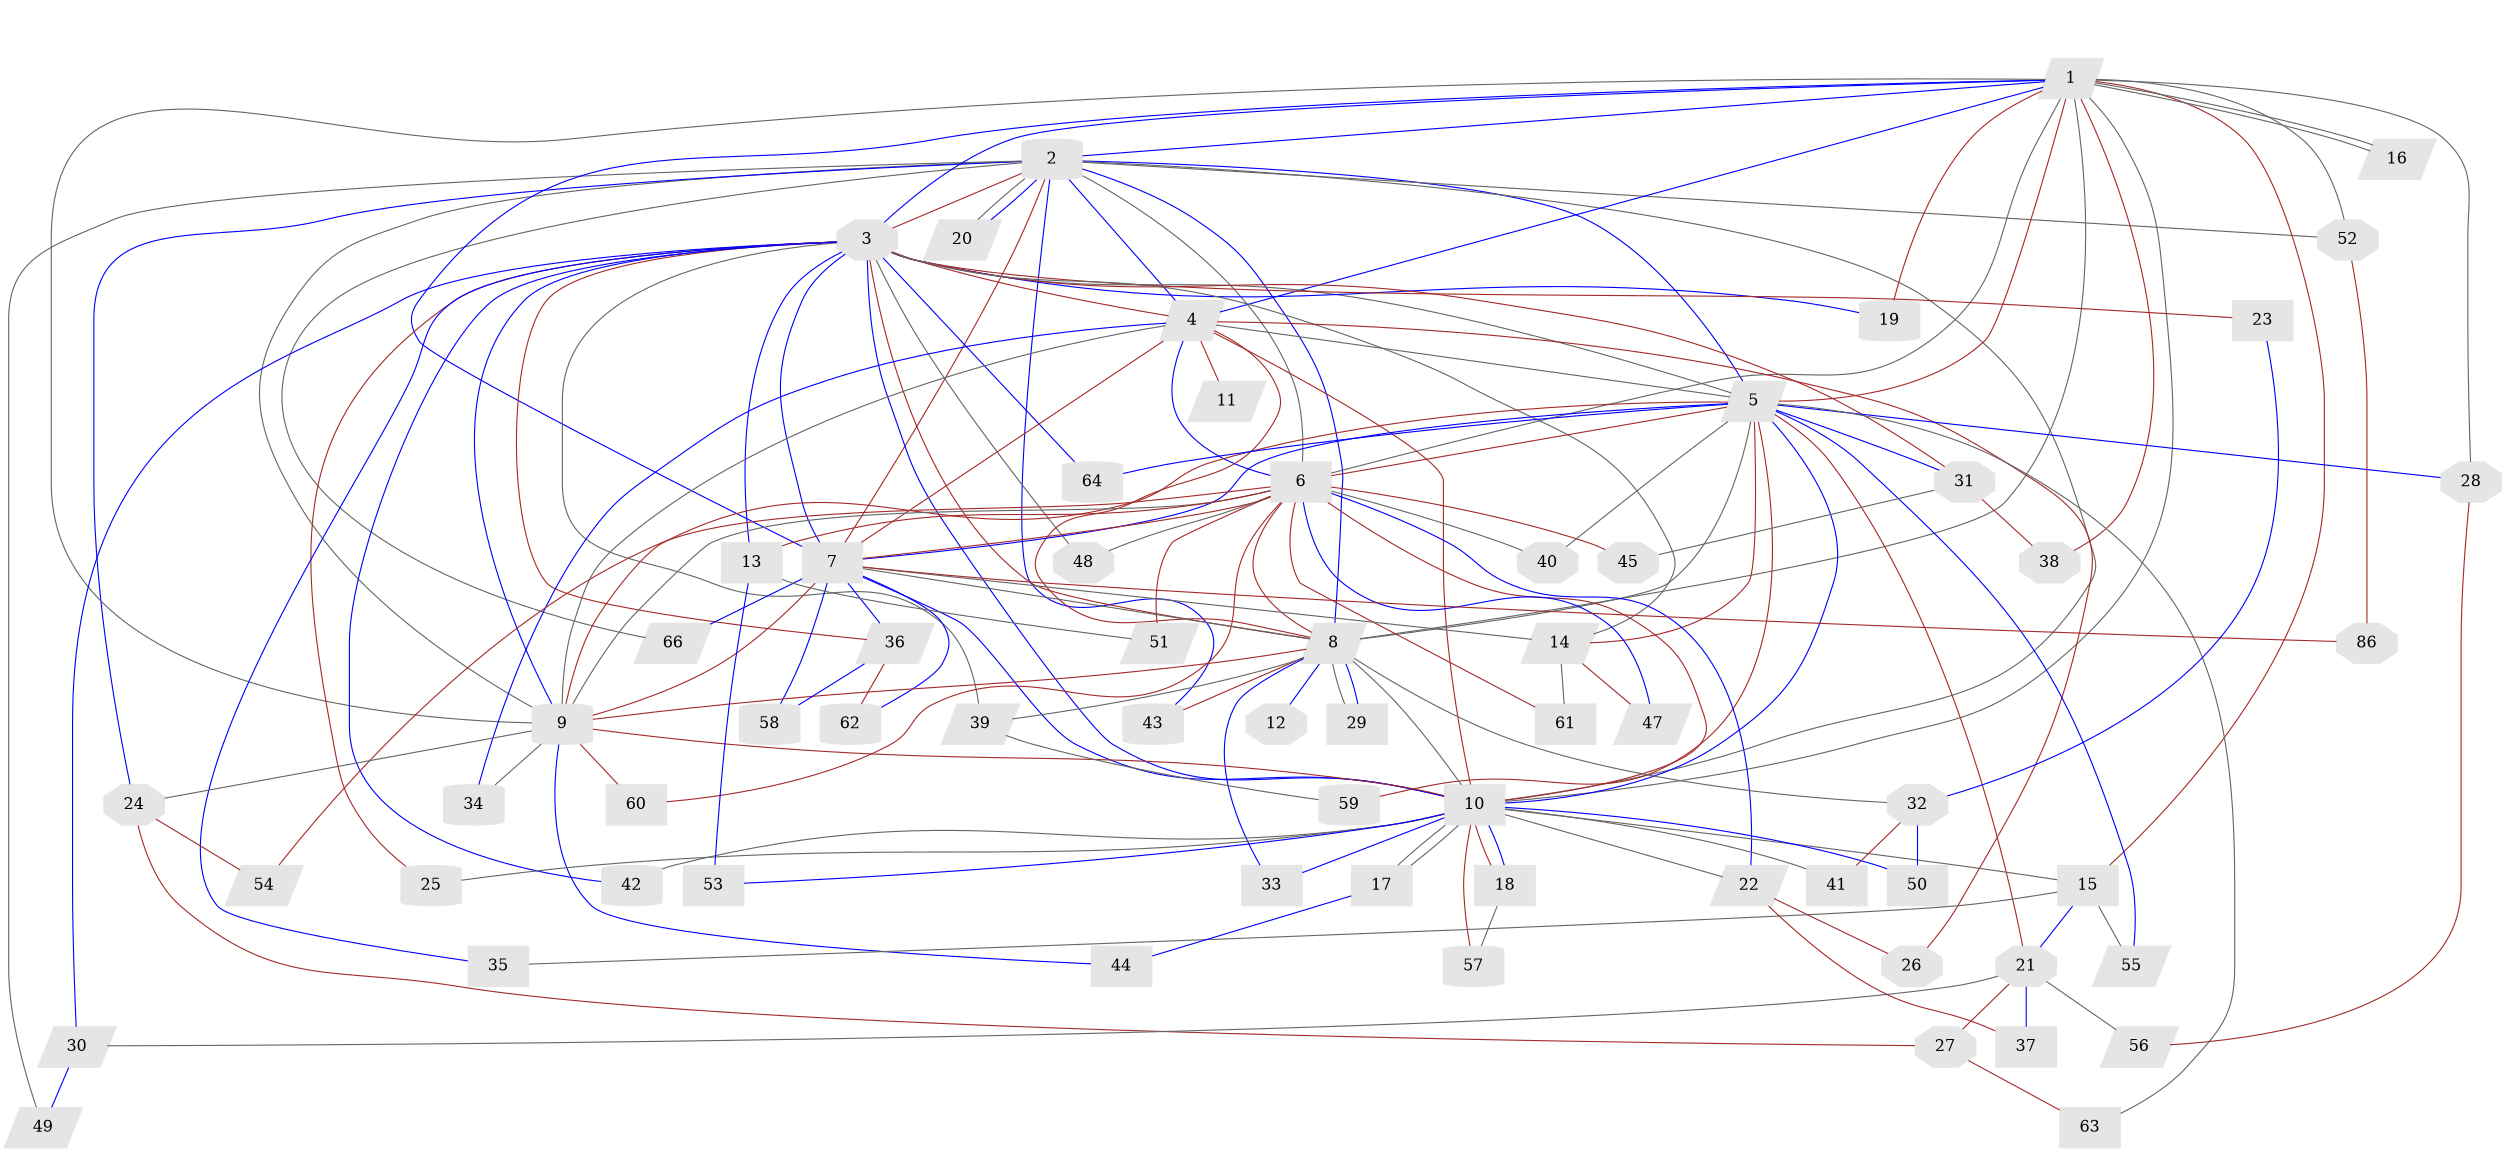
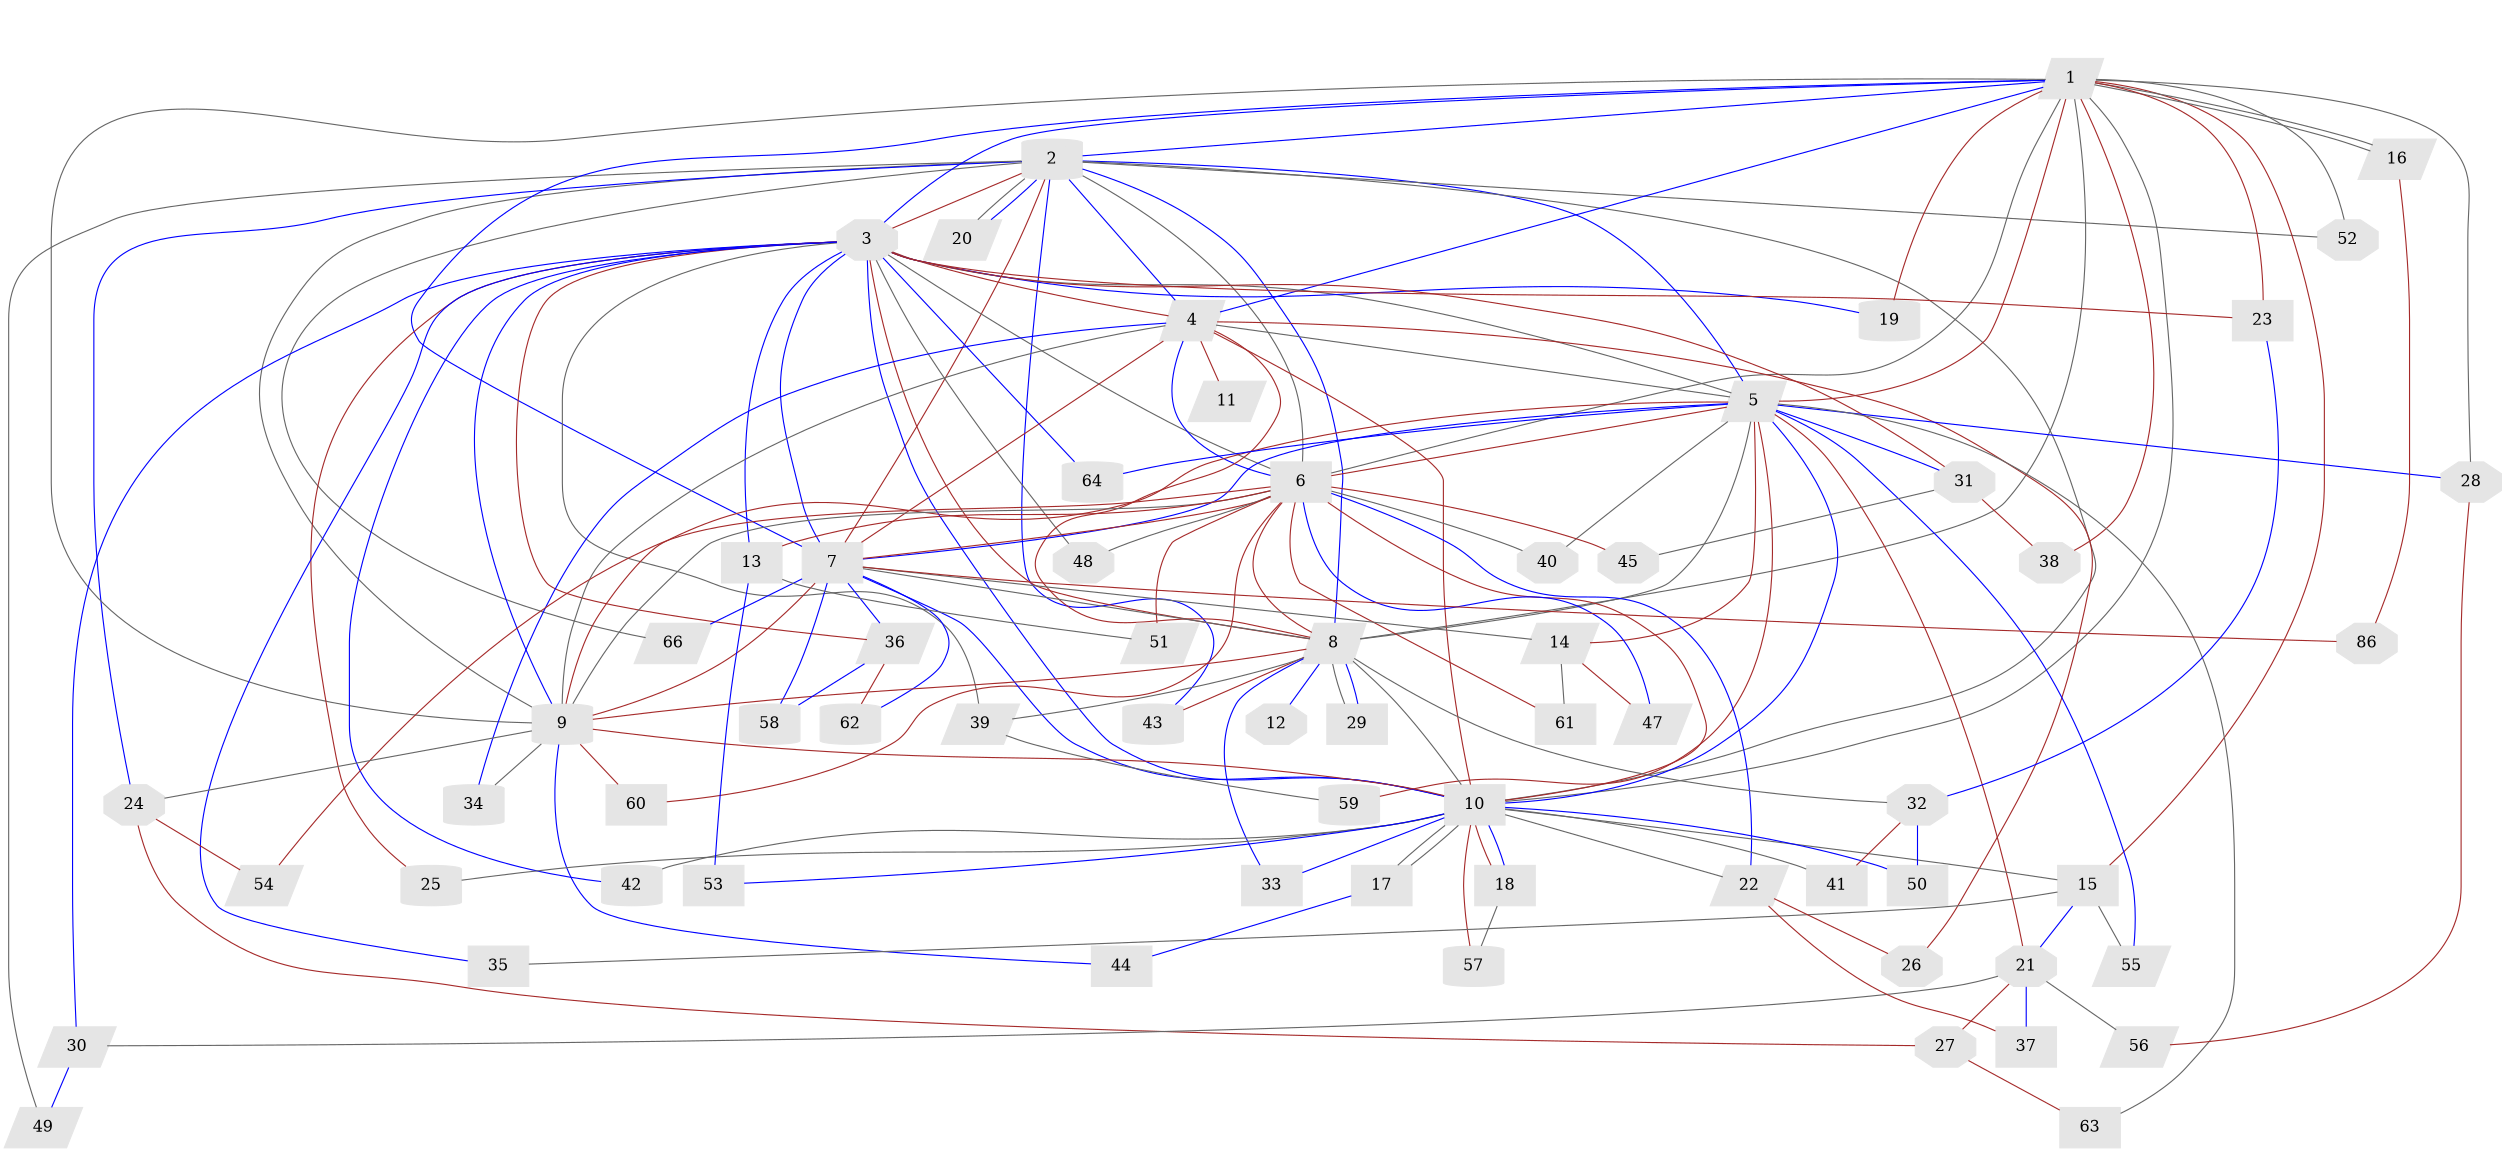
edge "1" -- "23": added
edge "3" -- "14": now "3" -- "6"
edge "52" -- "86": now "16" -- "86"
